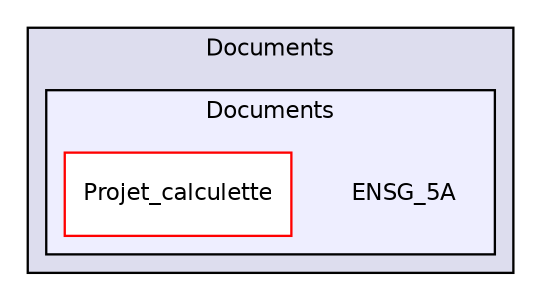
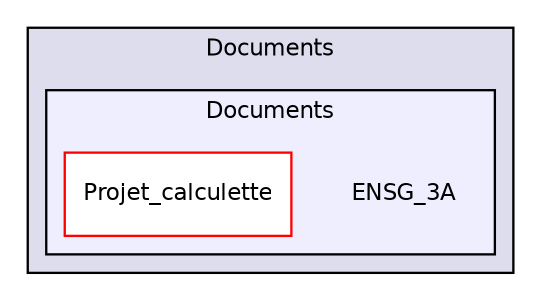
node "ENSG_5A": label "ENSG_5A" -> "ENSG_3A"
